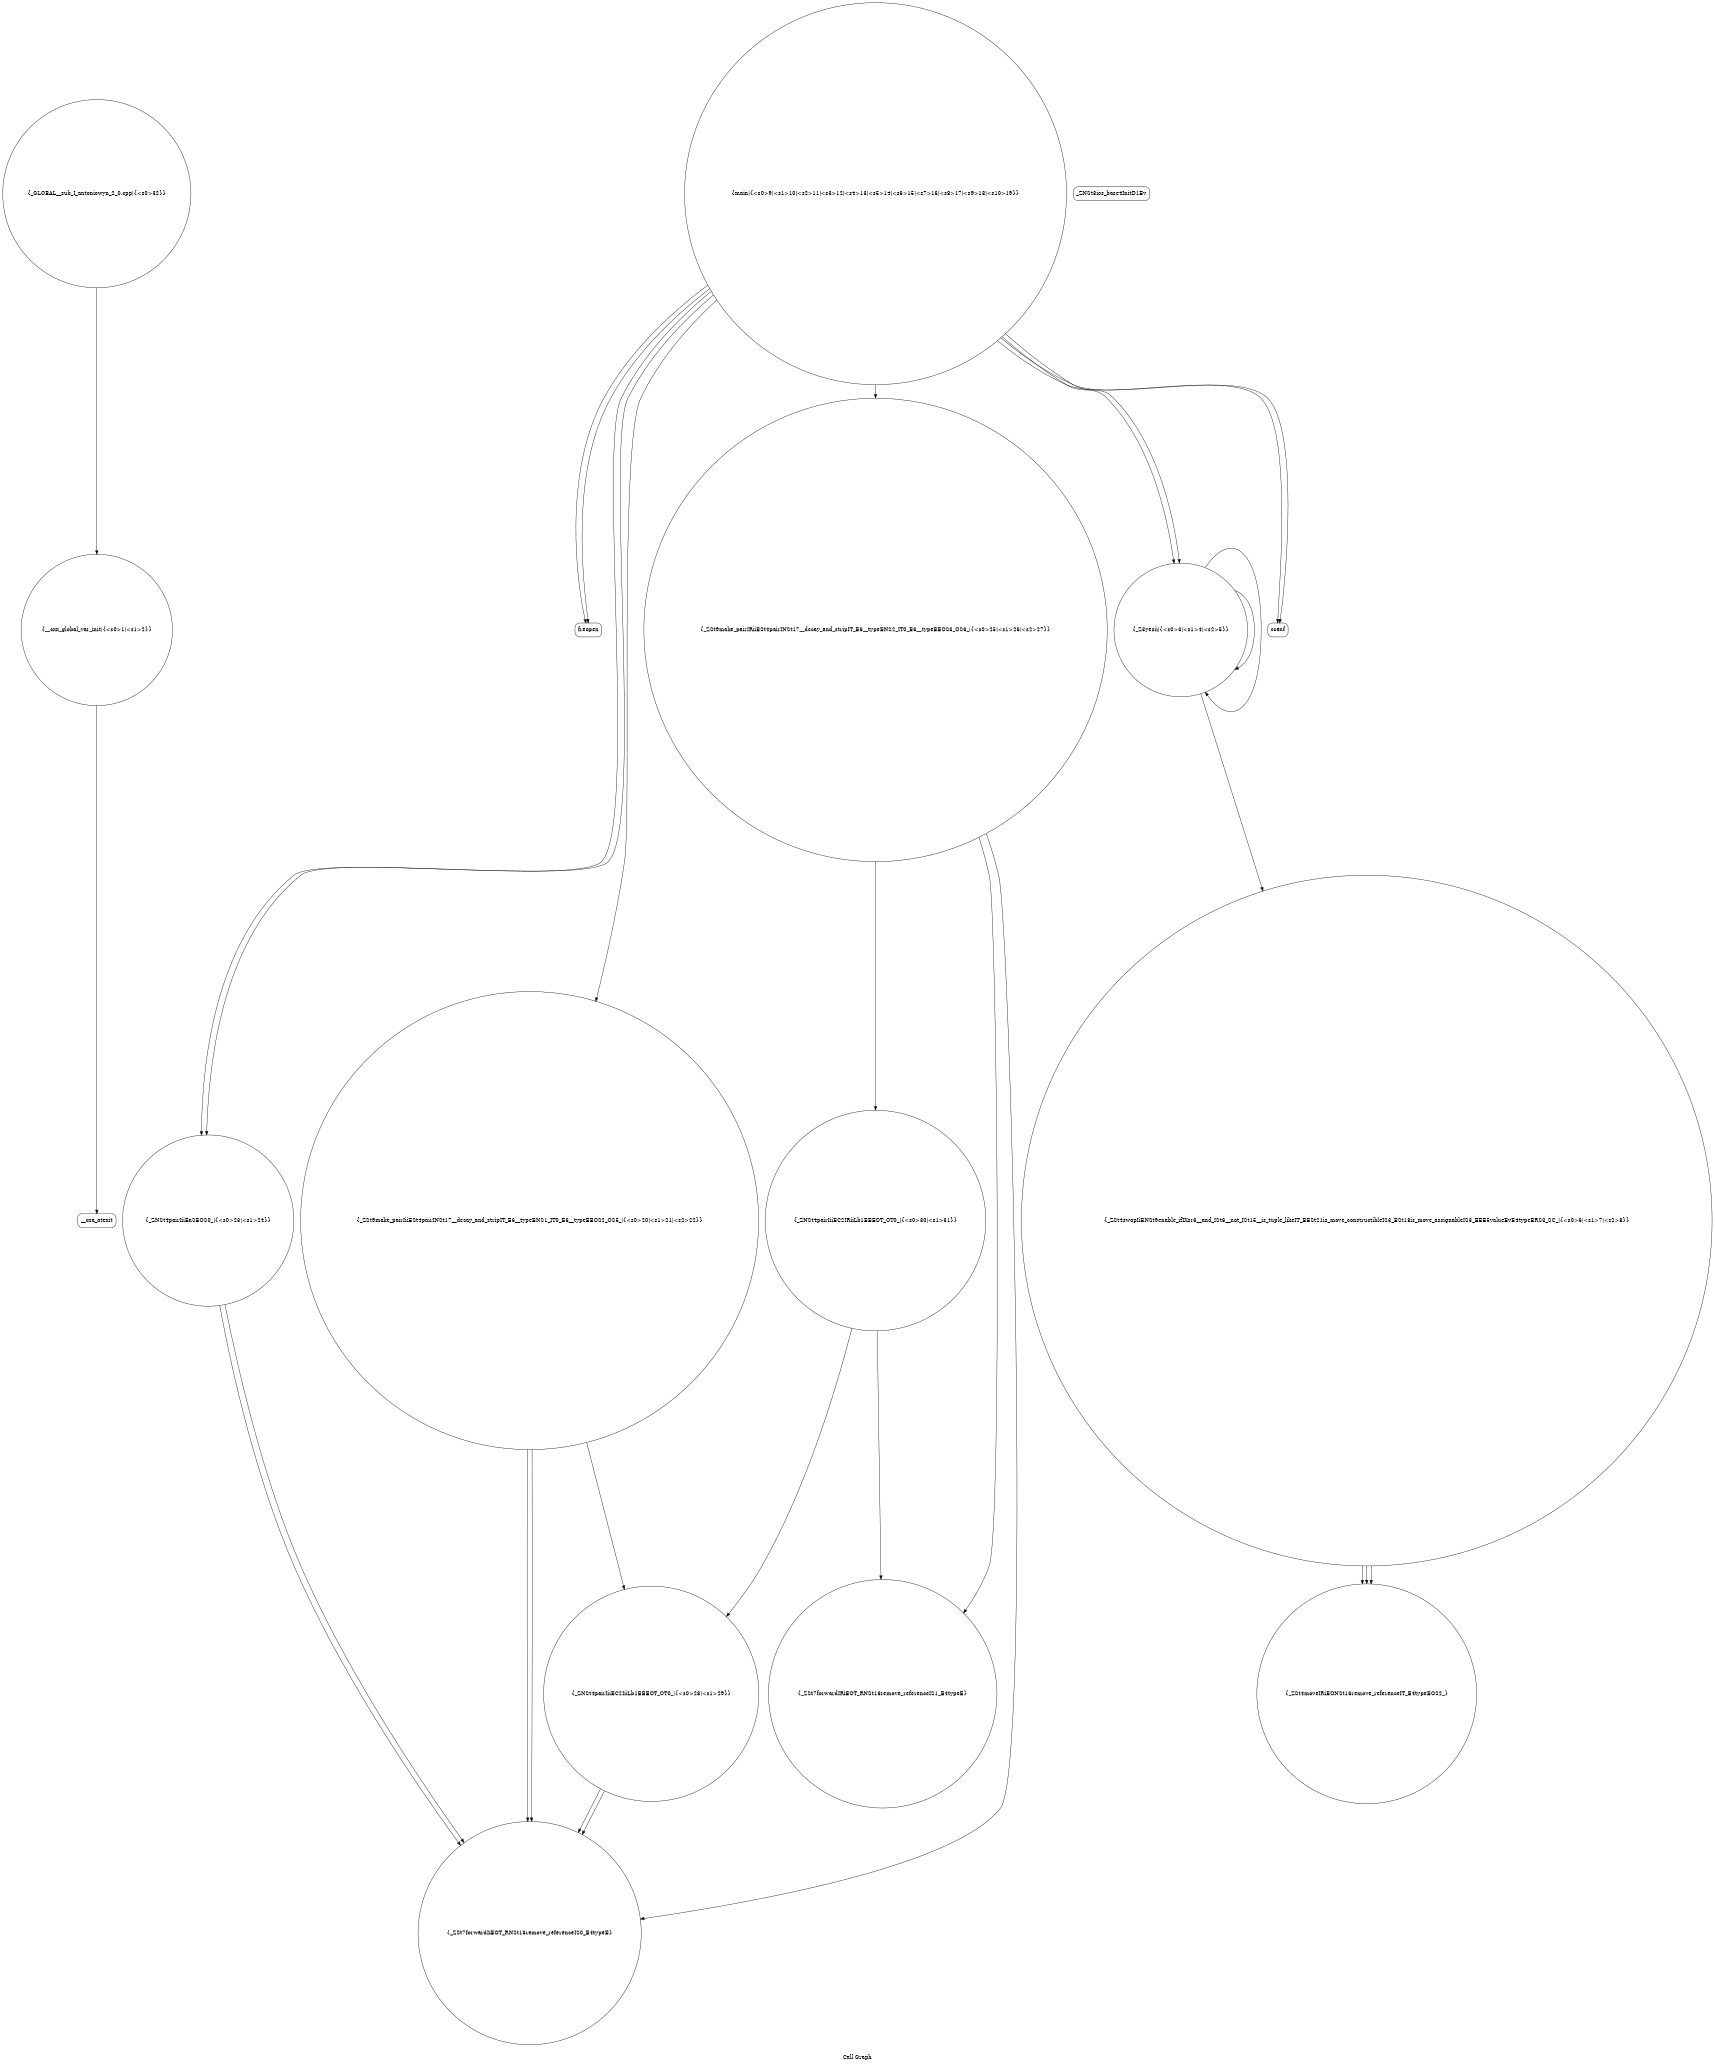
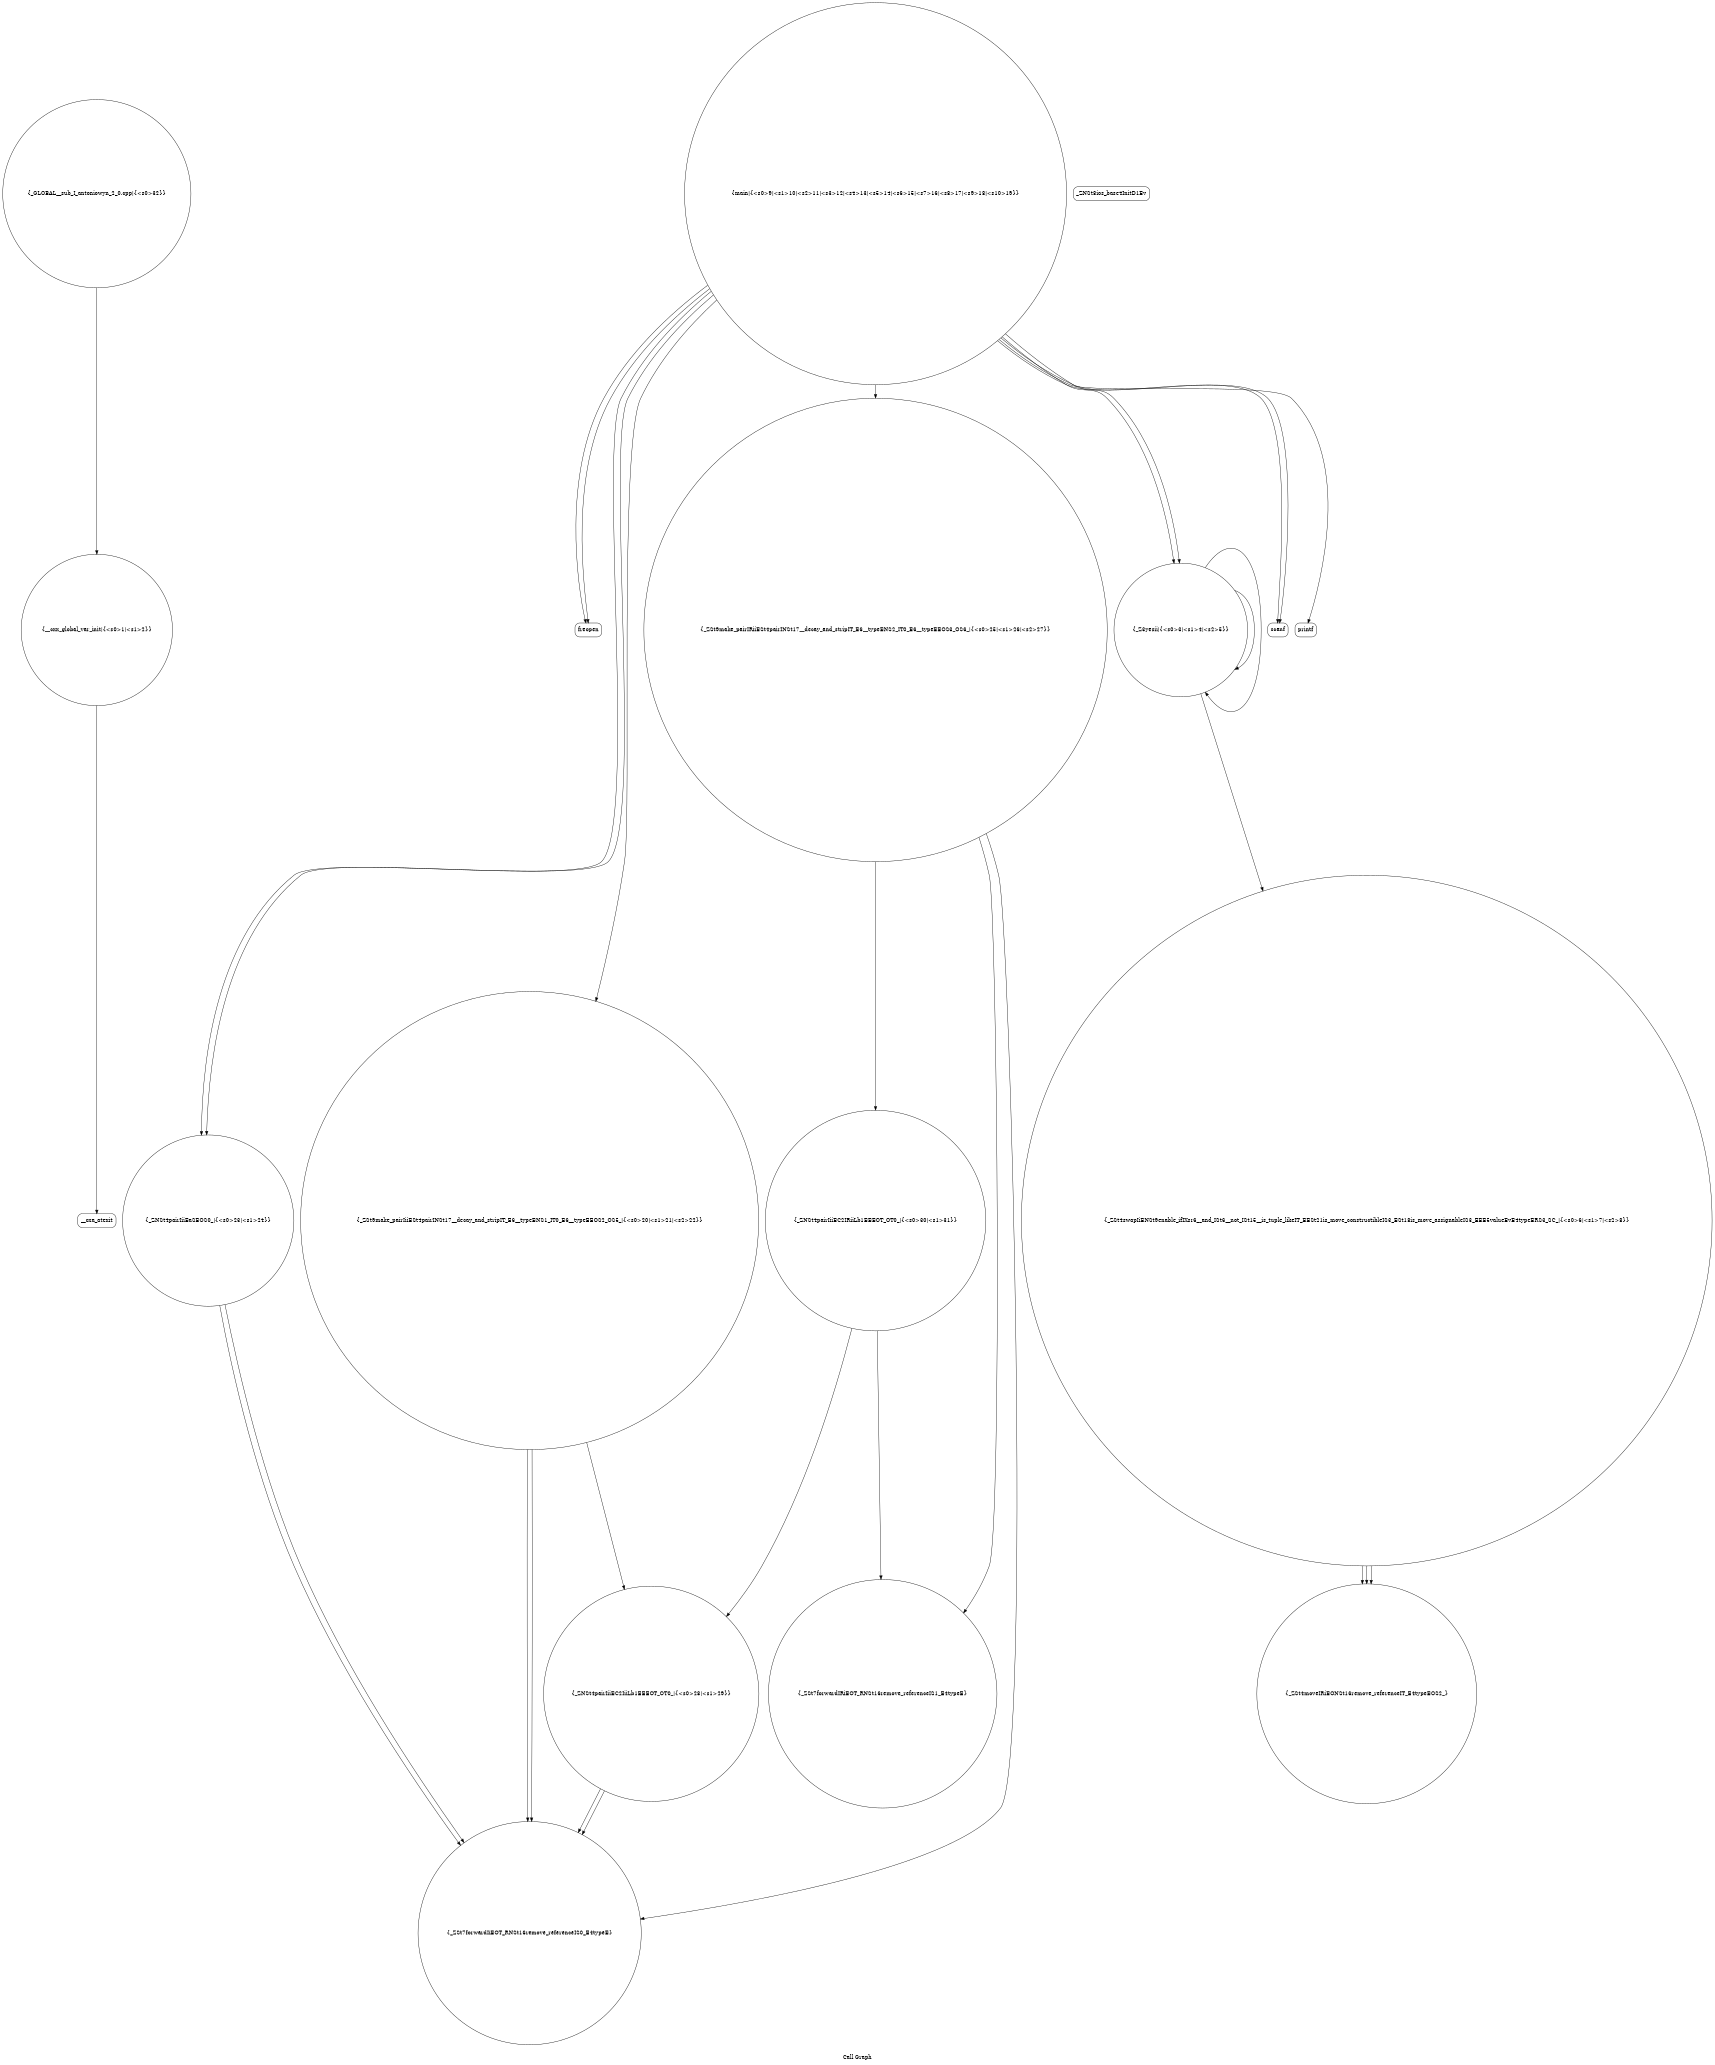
node "printf": added
